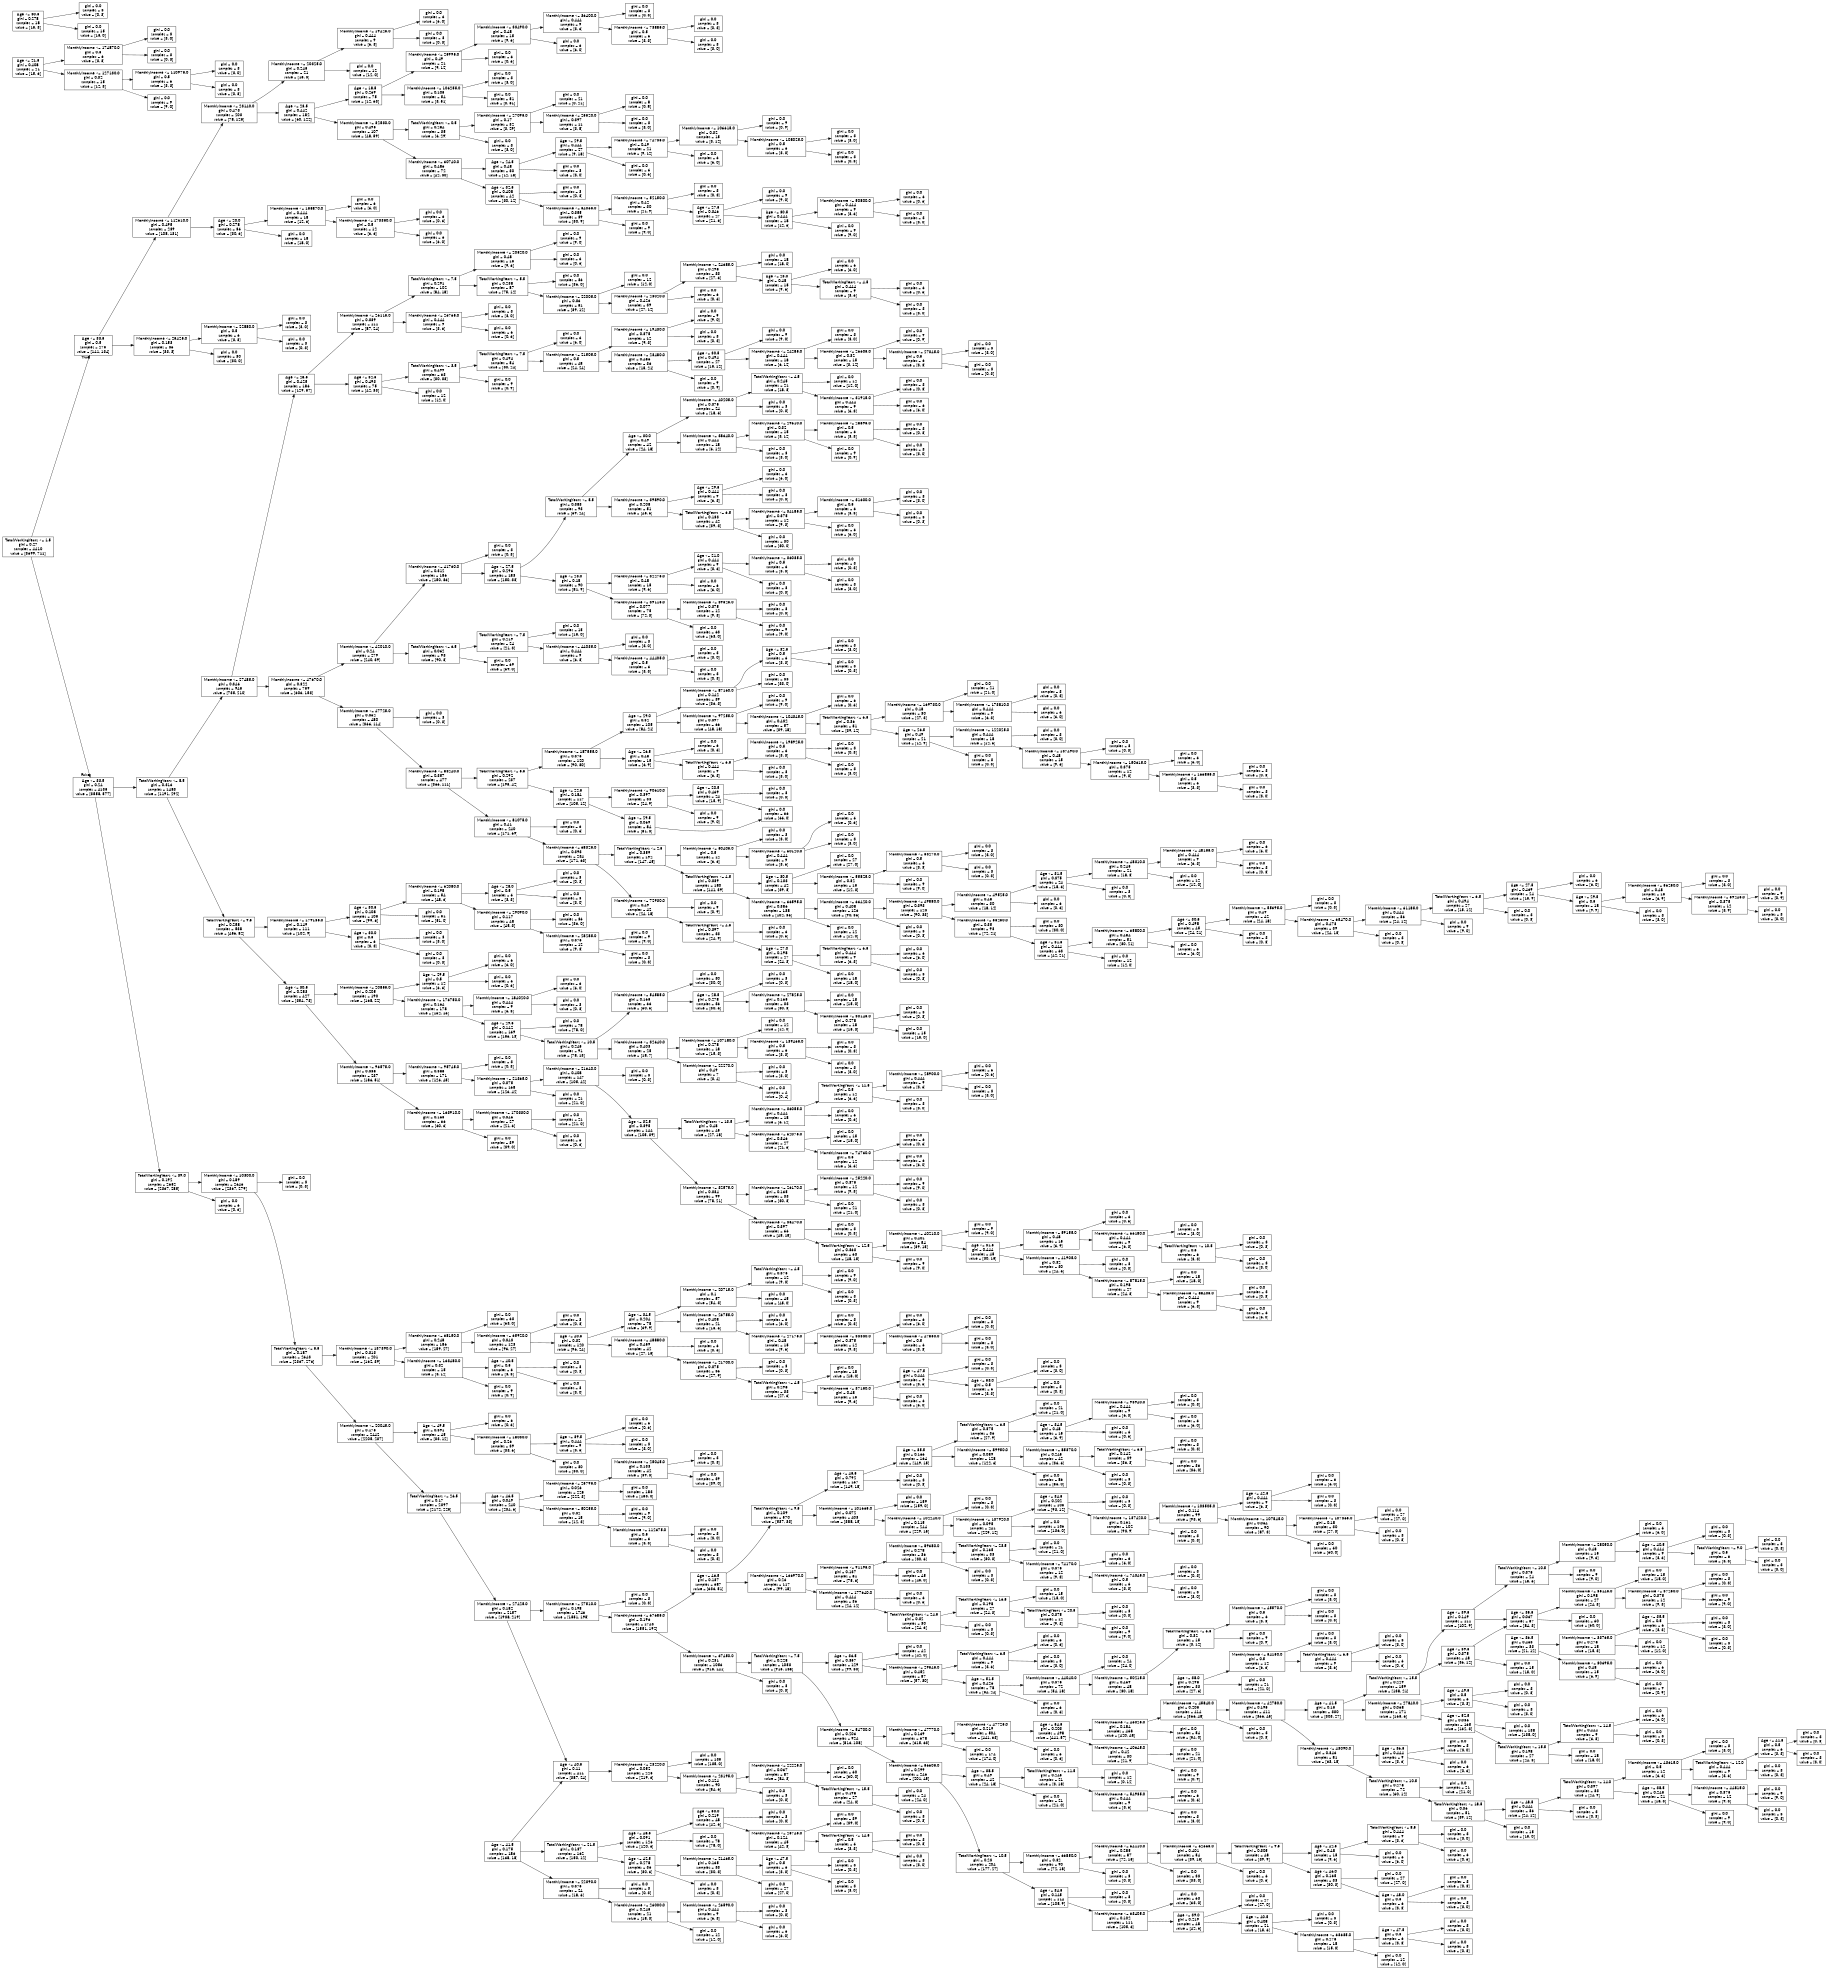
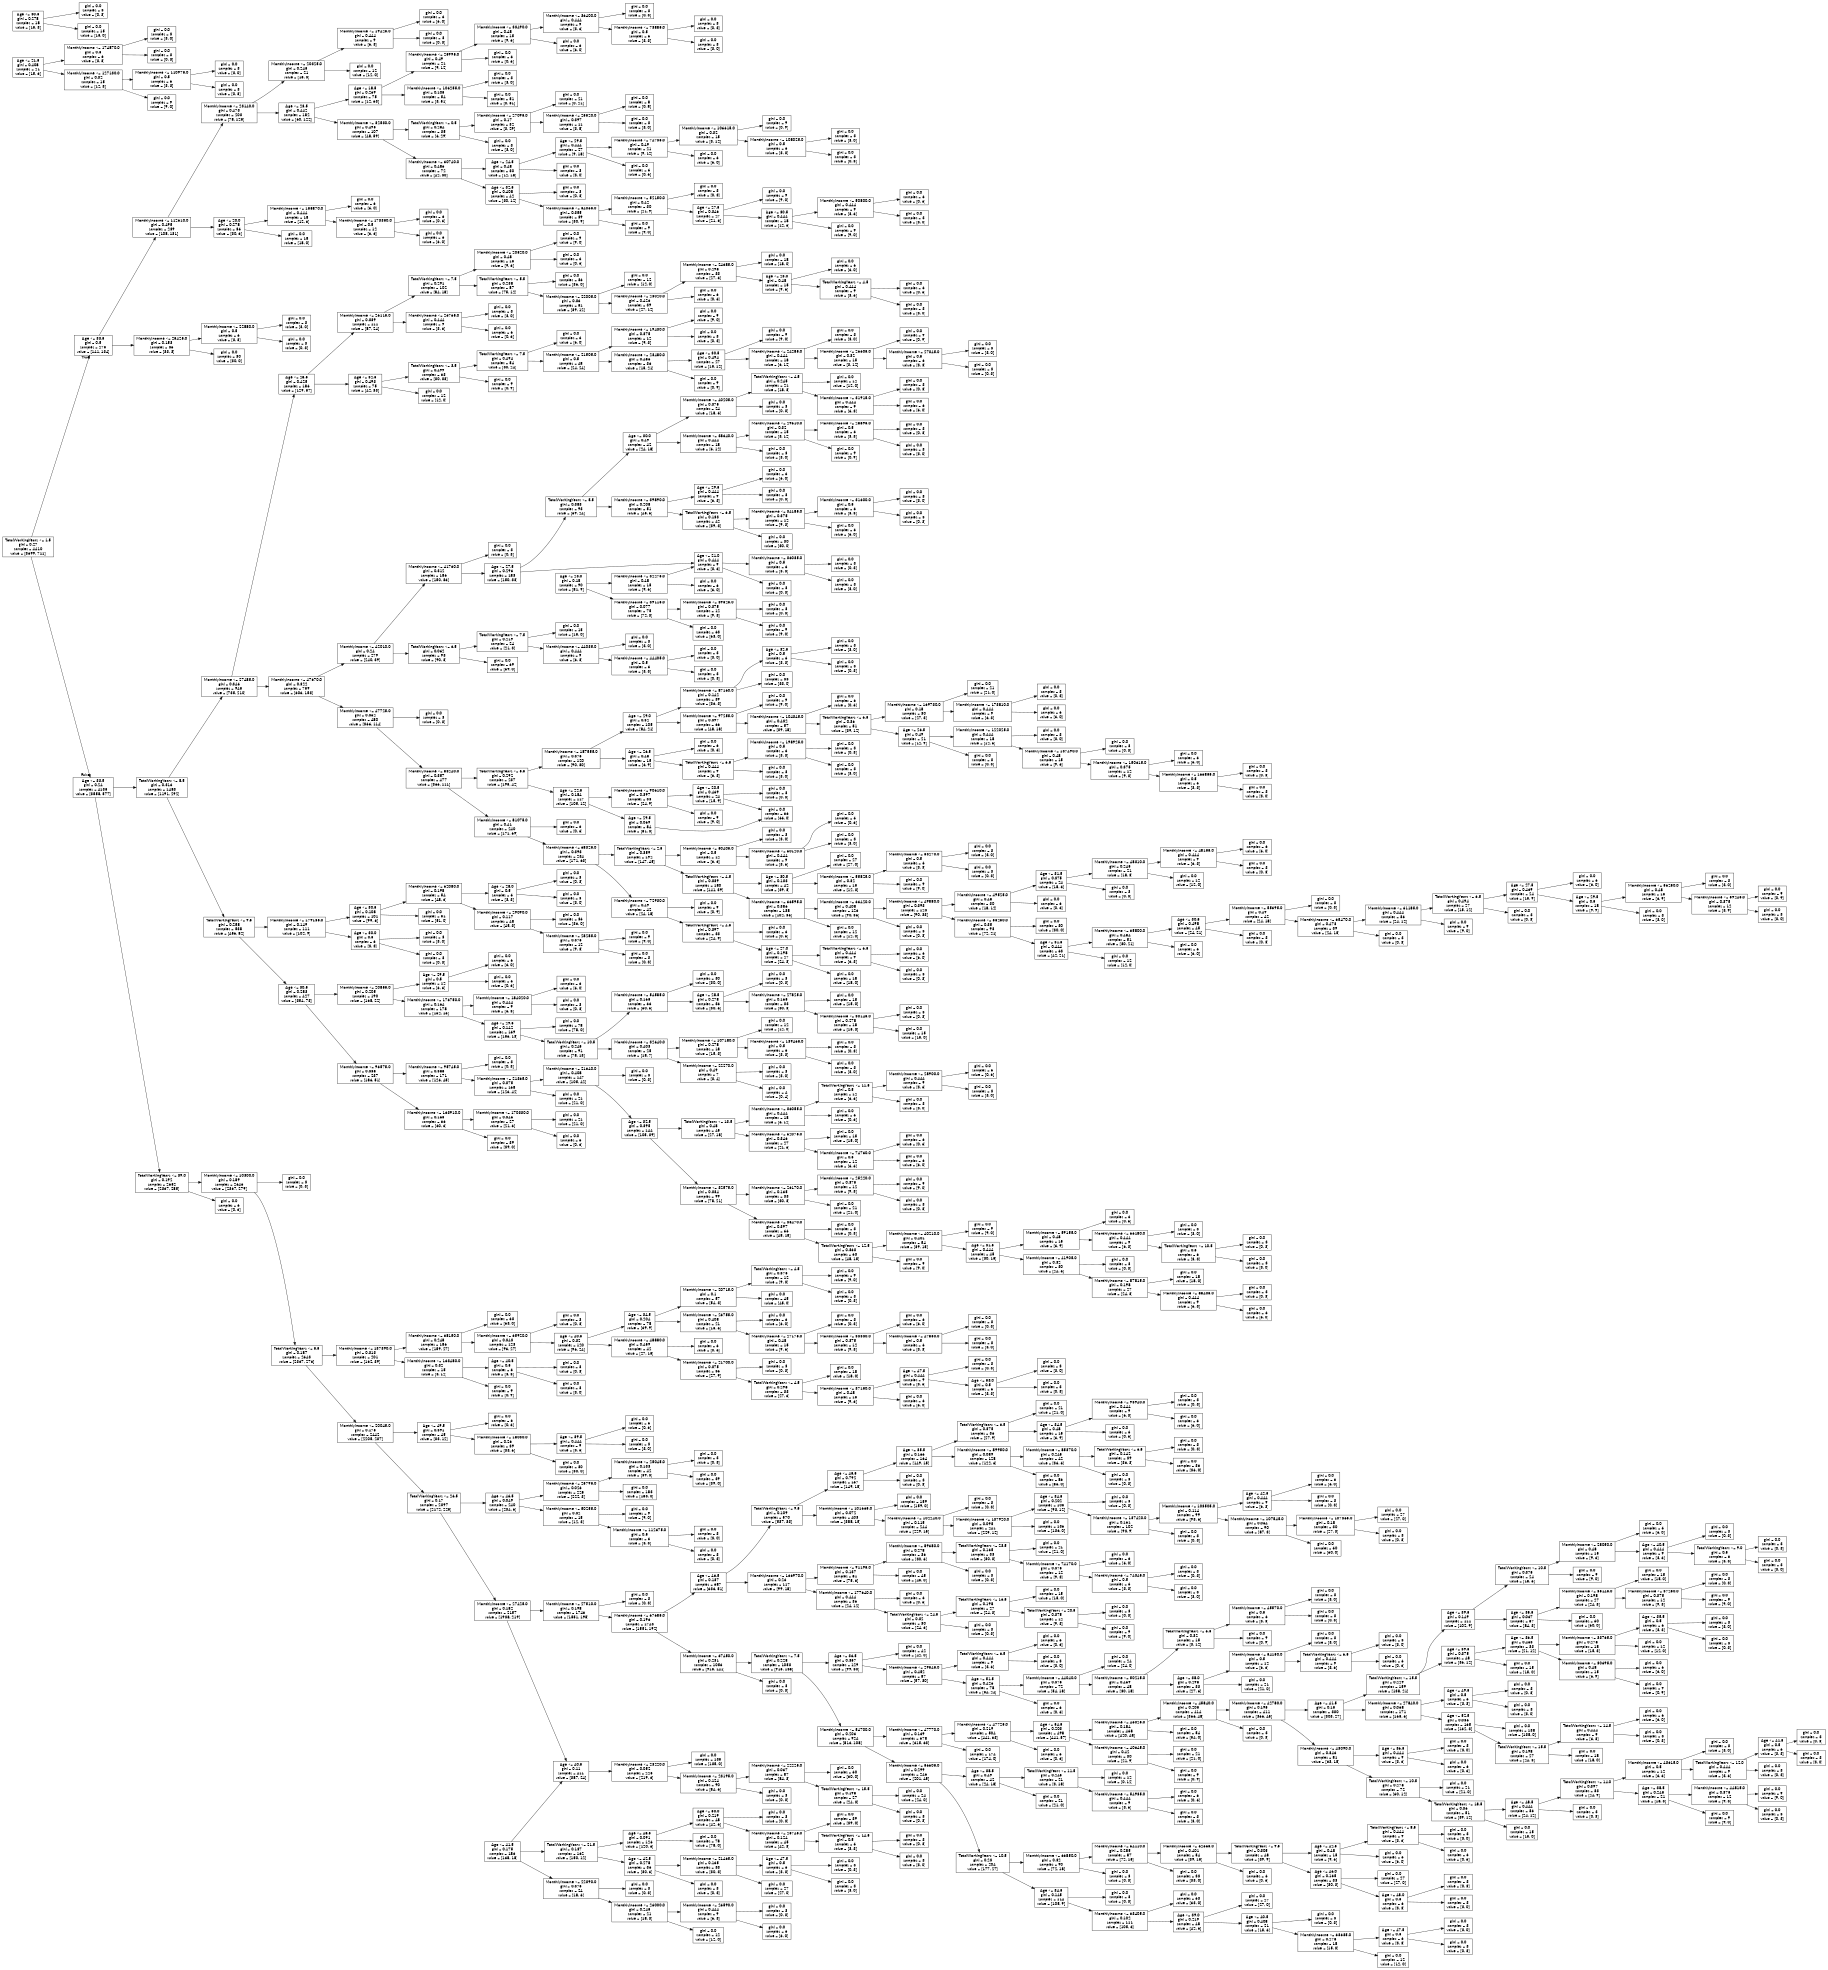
edge "Age <= 27.5 gini = 0.296 samples = 183 value = [150, 33]" -> "Age <= 23.0 gini = 0.18 samples = 90 value = [81, 9]": now "Age <= 27.5 gini = 0.296 samples = 183 value = [150, 33]" -> "Age <= 21.0 gini = 0.444 samples = 9 value = [3, 6]"
node "Age <= 30.5 gini = 0.108 samples = 105 value = [99, 6]": label "Age <= 30.5 gini = 0.108 samples = 105 value = [99, 6]" -> "Age <= 30.5 gini = 0.108 samples = 101 value = [99, 6]"
edge "Age <= 39.5 gini = 0.375 samples = 48 value = [36, 12]" -> "Age <= 35.5 gini = 0.067 samples = 87 value = [84, 3]": now "Age <= 39.5 gini = 0.375 samples = 48 value = [36, 12]" -> "Age <= 36.5 gini = 0.463 samples = 33 value = [21, 12]"
